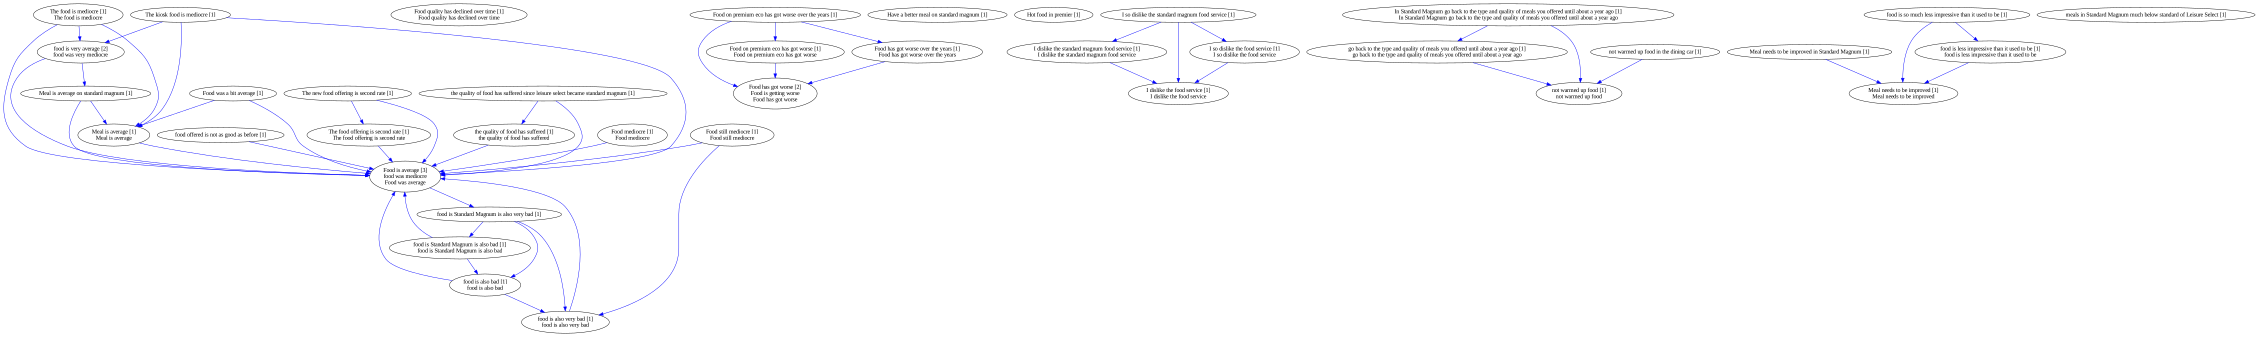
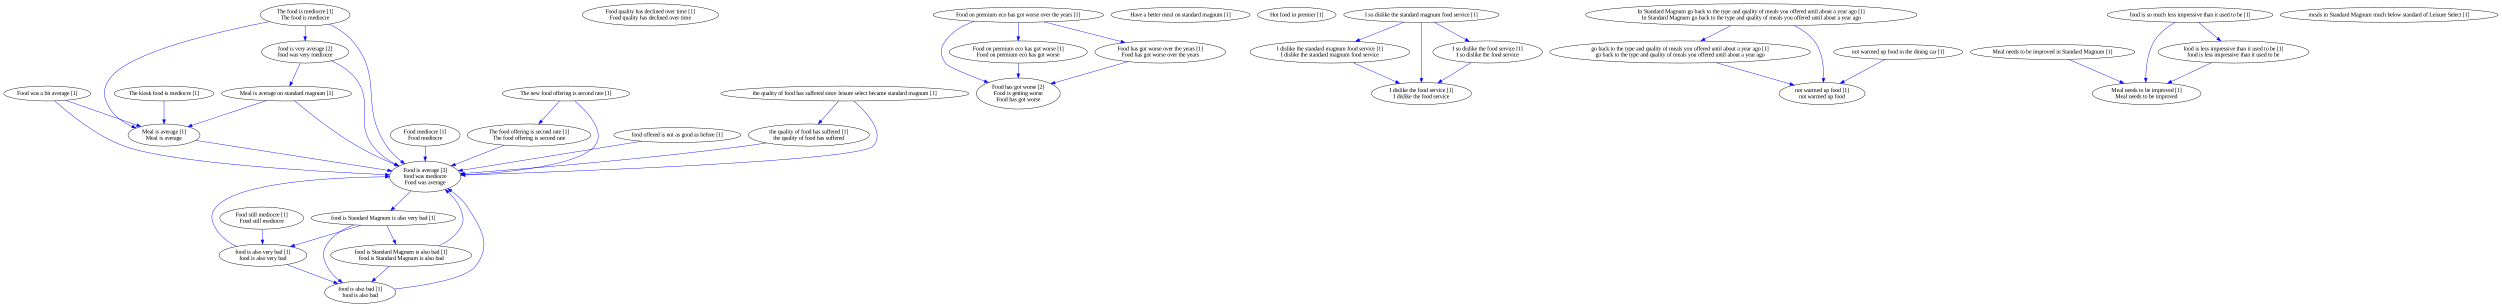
edge "The kiosk food is mediocre [1]" -> "food is very average [2] food was very mediocre": removed
edge "The kiosk food is mediocre [1]" -> "Food is average [3] food was mediocre Food was average": removed
edge "Food still mediocre [1] Food still mediocre" -> "Food is average [3] food was mediocre Food was average": removed
edge "food is also bad [1] food is also bad" -> "food is also very bad [1] food is also very bad": reversed
